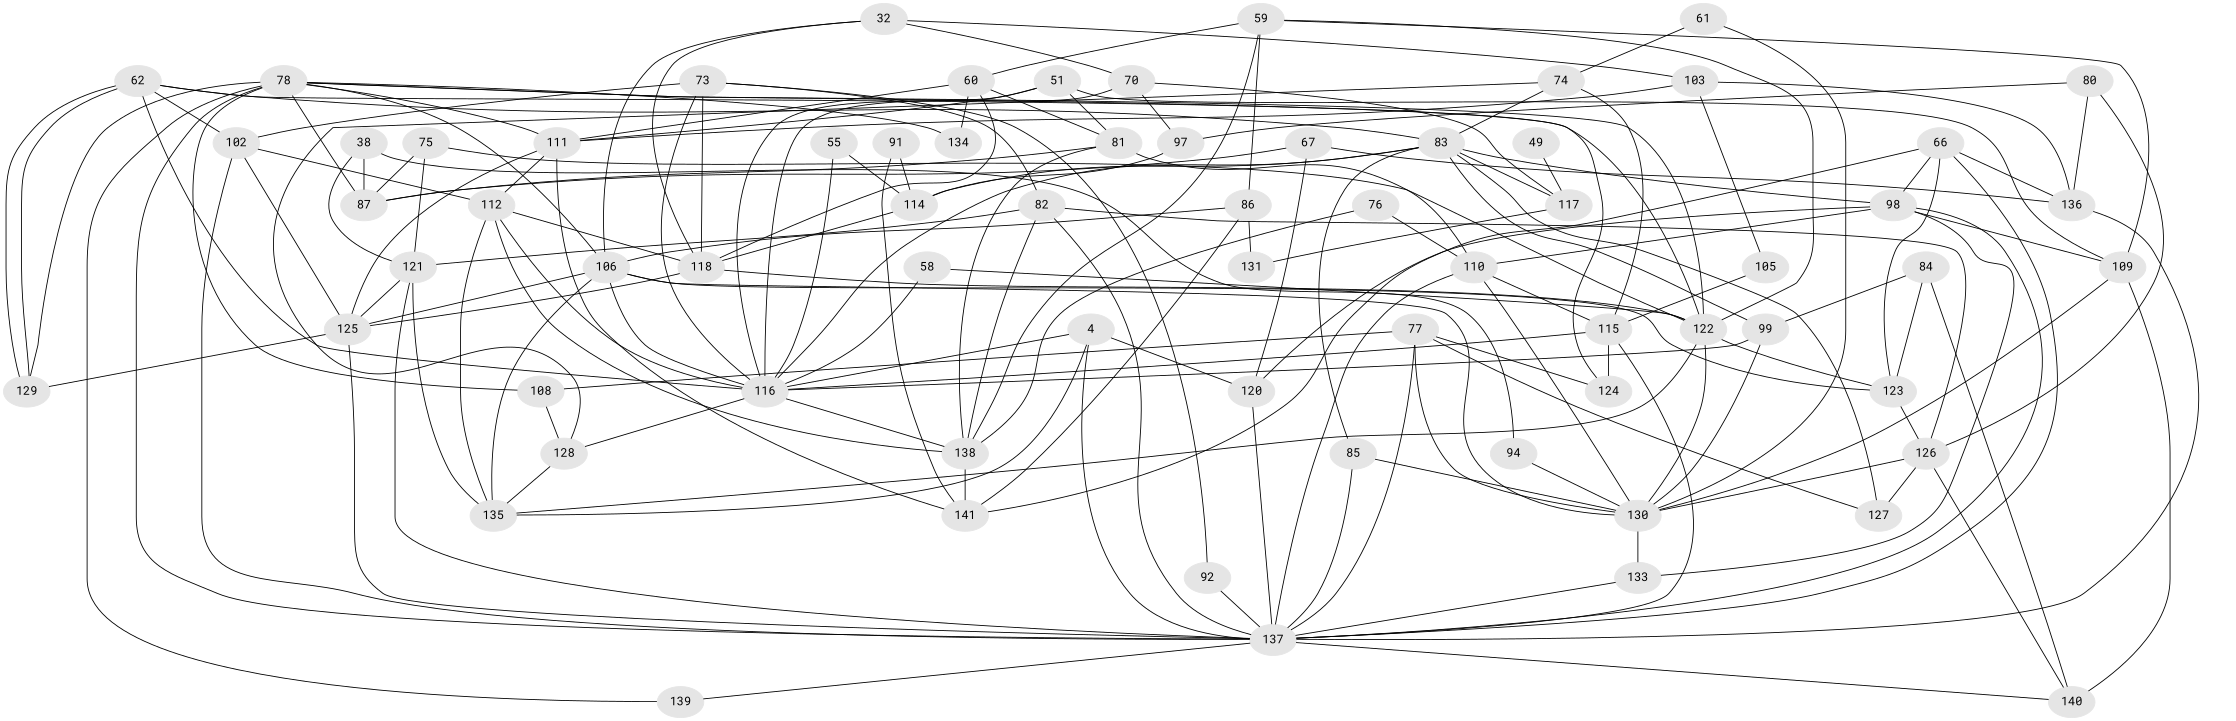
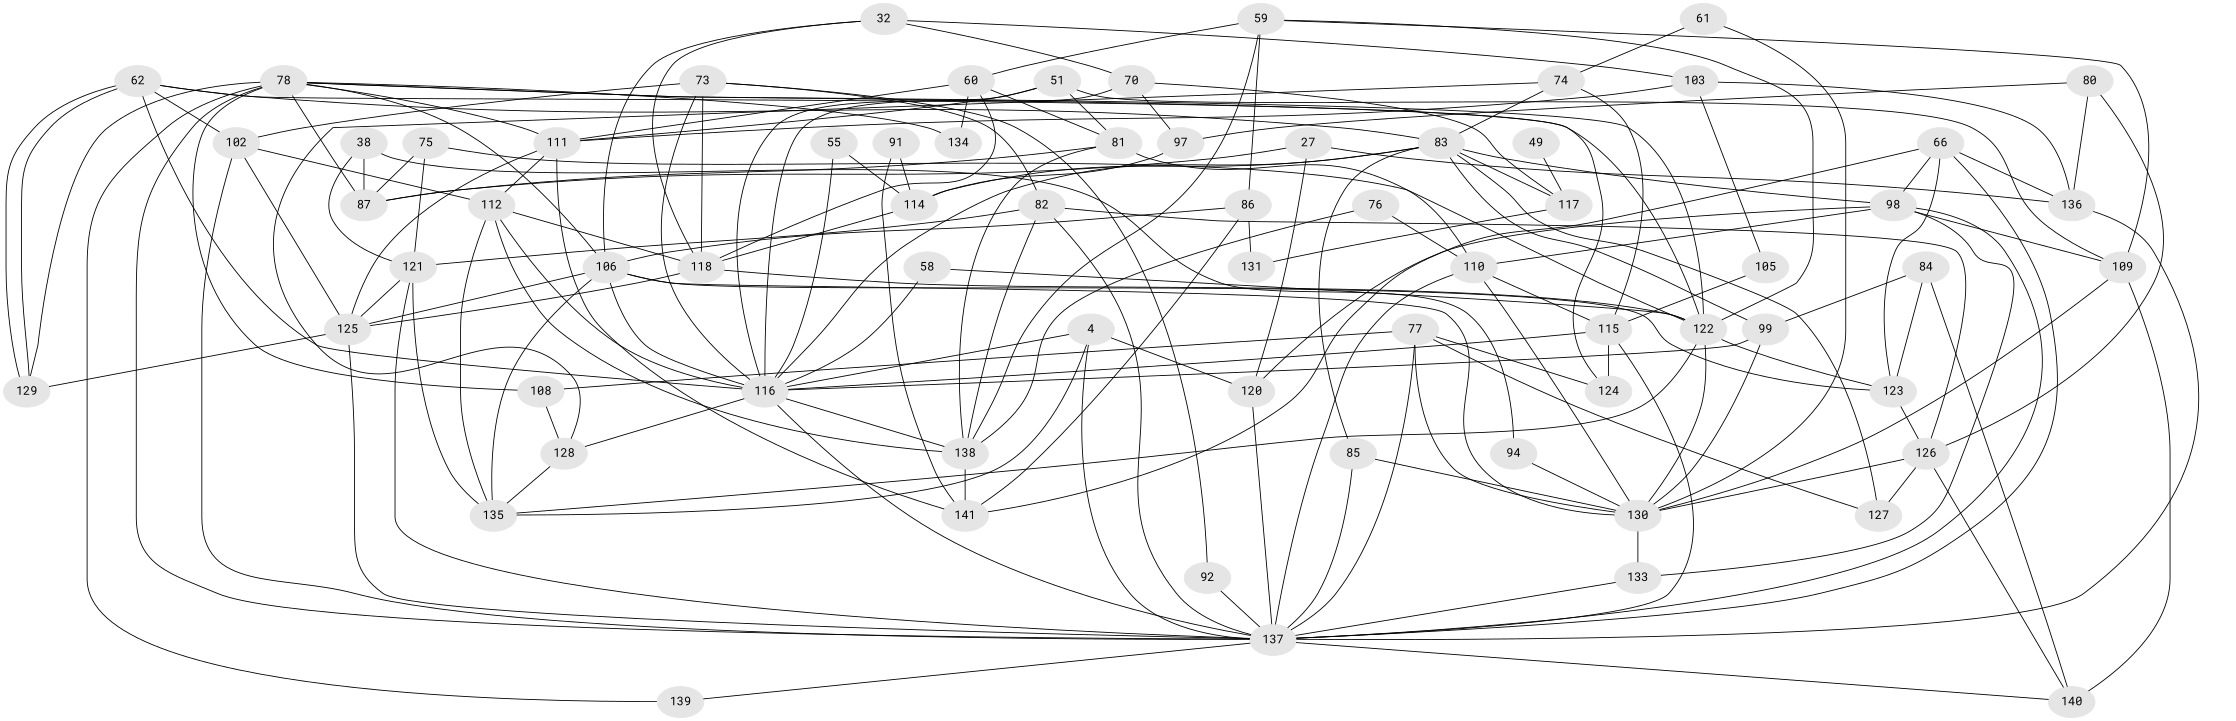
node "67": label "67" -> "27"
edge "116" -- "137": added
